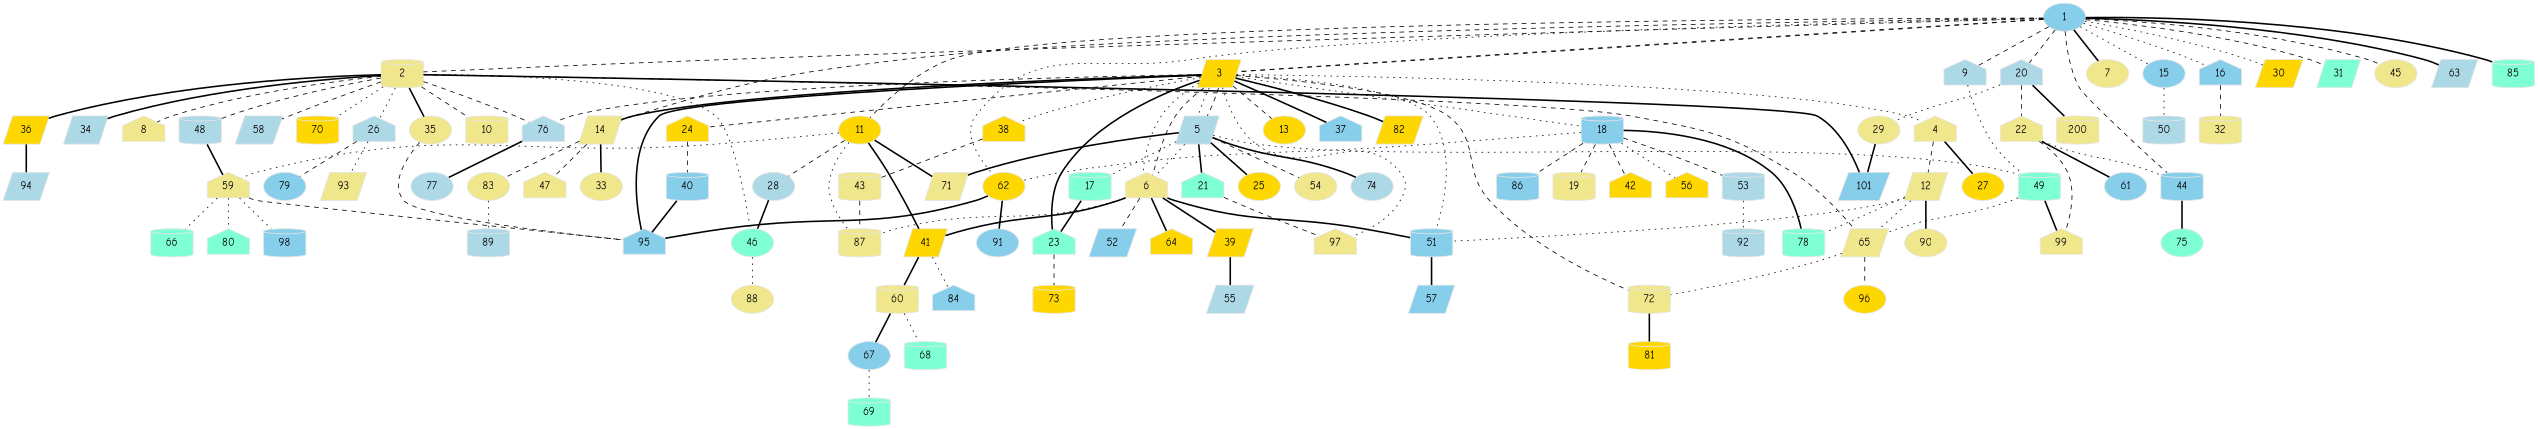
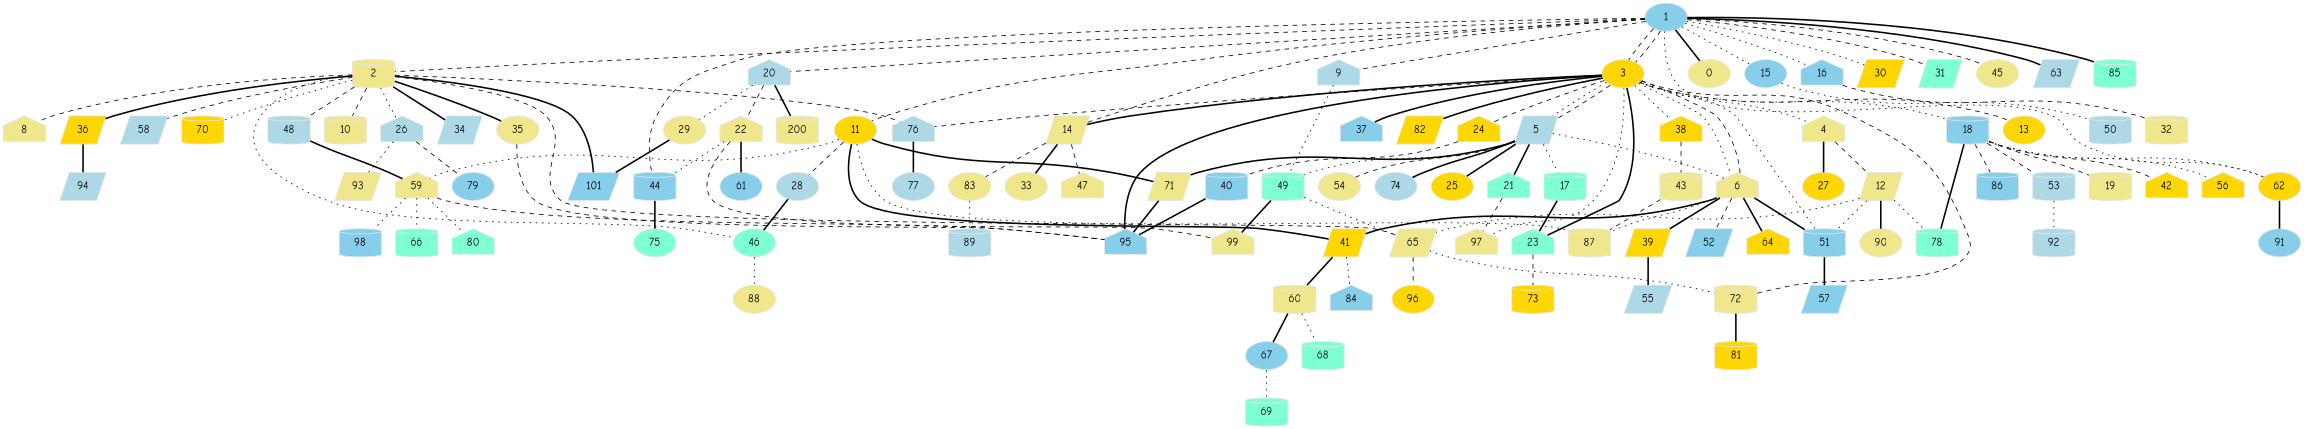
node "3": shape parallelogram -> ellipse
node "7": label "7" -> "0"
edge "62" -- "95": now "71" -- "95"
